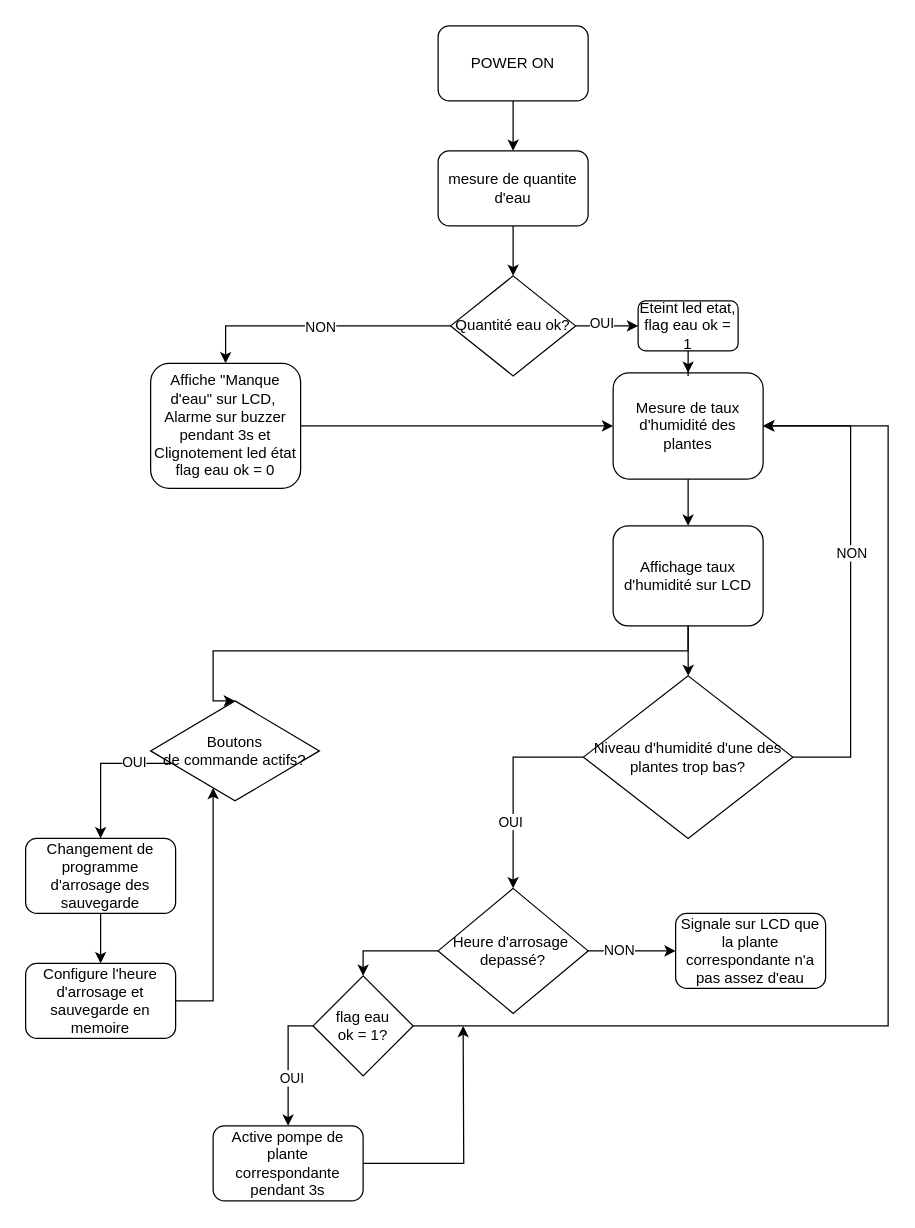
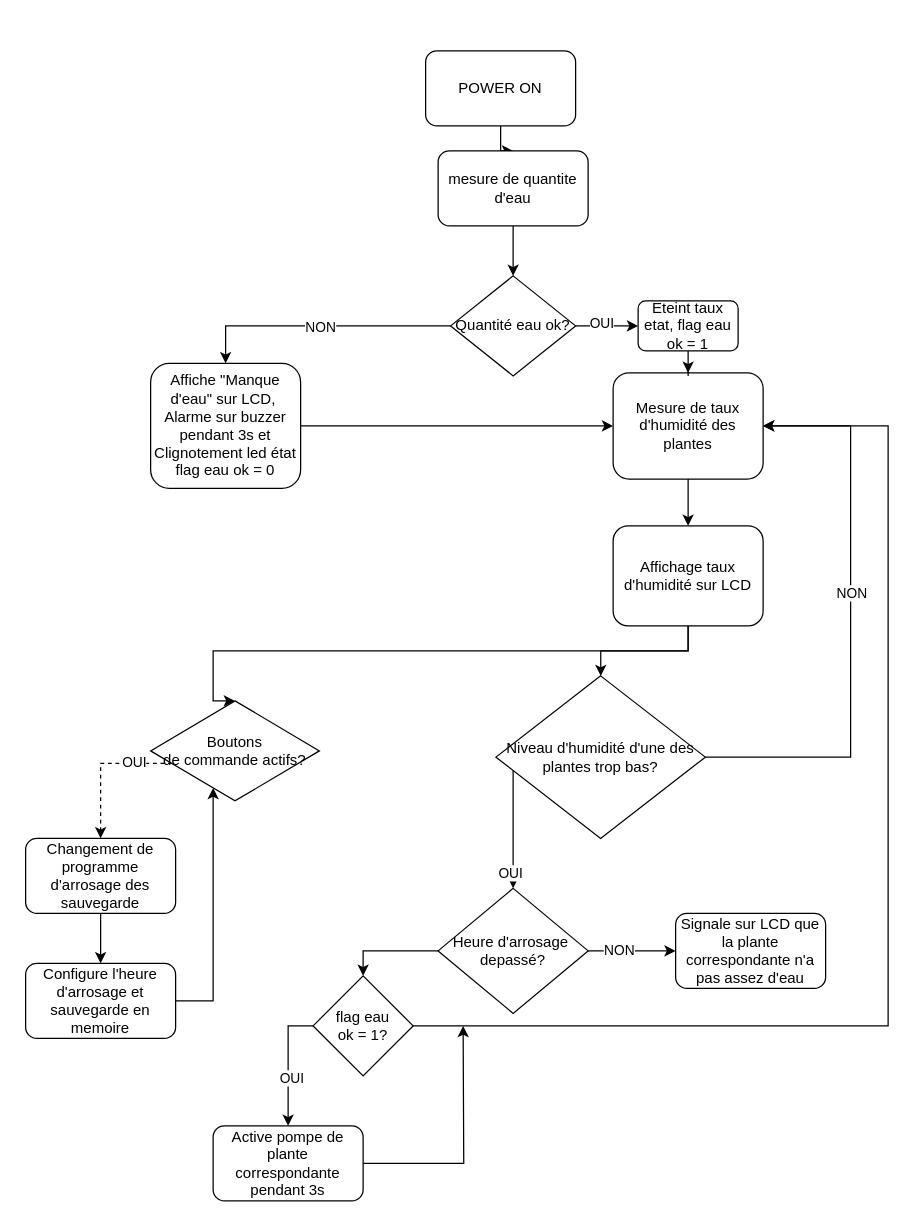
node "POWER ON": moved (513, 63) -> (501, 88)
node "Eteint led etat, flag eau ok = 1": label "Eteint led etat, flag eau ok = 1" -> "Eteint taux etat, flag eau ok = 1"
node "Niveau d'humidité d'une des plantes trop bas?": moved (688, 757) -> (601, 757)
edge "Boutons de commande actifs?" -> "Changement de programme d'arrosage des sauvegarde": style solid -> dashed
